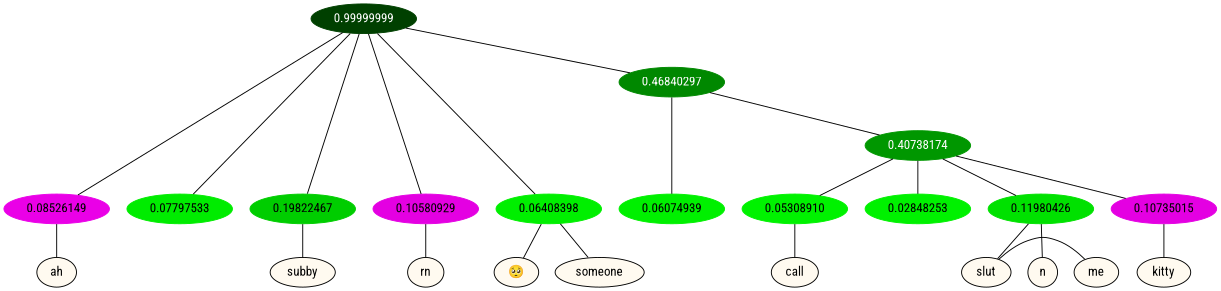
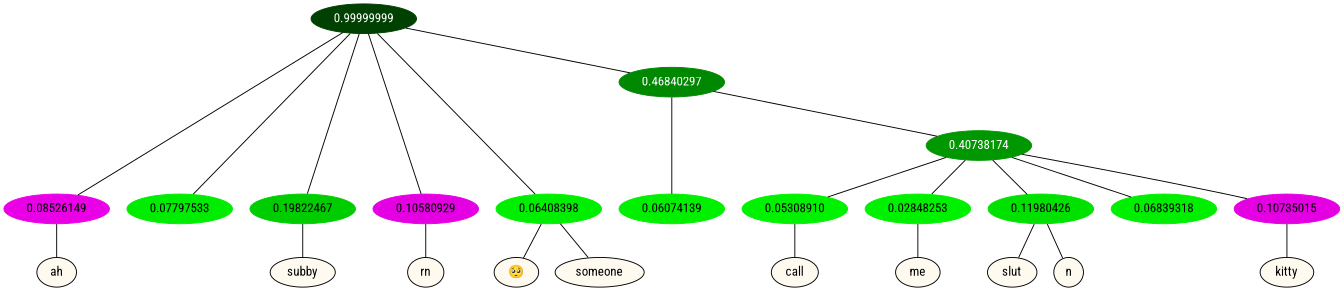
node "0.06074939": label "0.06074939" -> "0.06074139"
node "0.06839318": added
edge "slut" -- "me": now "0.02848253" -- "me"
